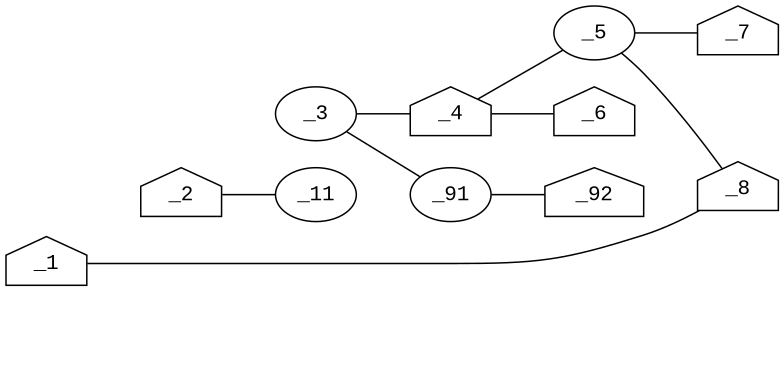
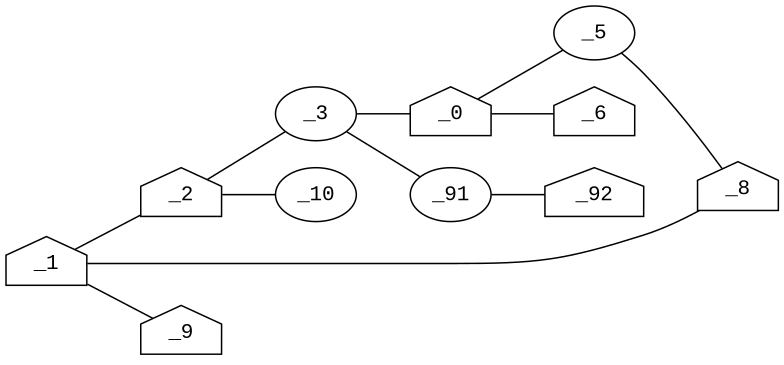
node "_7": removed
node "_4": label "_4" -> "_0"
edge "_3" -- "_2": added
node "_11": label "_11" -> "_10"
edge "_2" -- "_1": added
node "_9": added
